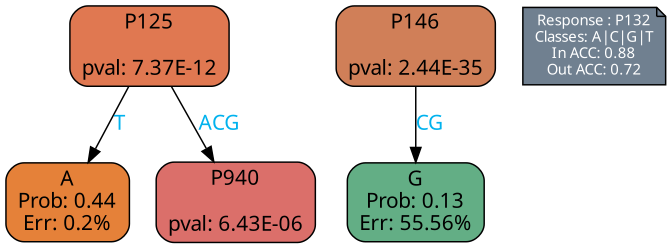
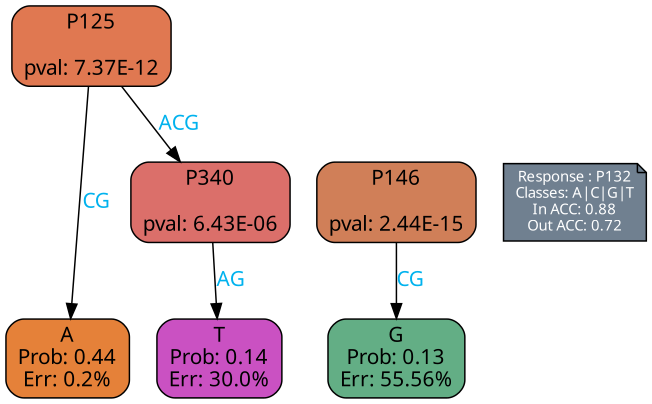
node "P146 pval: 2.44E-35": label "P146 pval: 2.44E-35" -> "P146 pval: 2.44E-15"
edge "P125 pval: 7.37E-12" -> "A Prob: 0.44 Err: 0.2%": label "T" -> "CG"
node "P940 pval: 6.43E-06": label "P940 pval: 6.43E-06" -> "P340 pval: 6.43E-06"
node "T Prob: 0.14 Err: 30.0%": added
